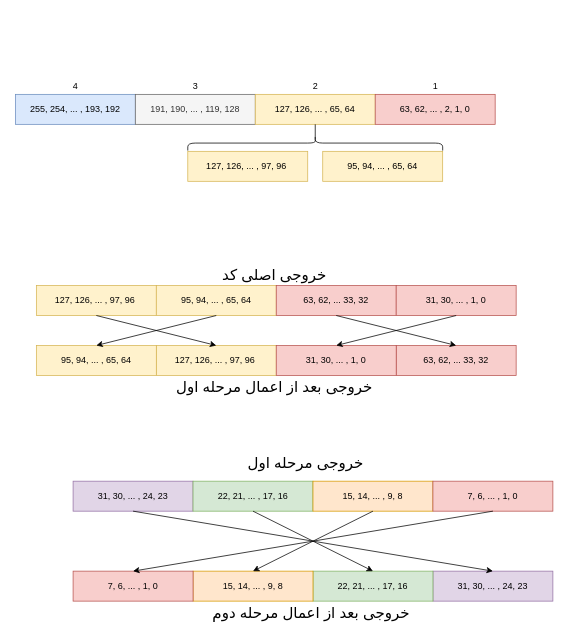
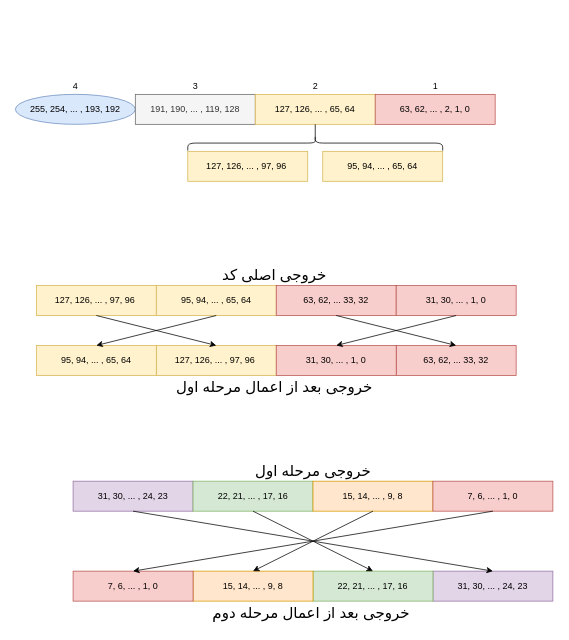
node "255, 254, ... , 193, 192": shape rectangle -> ellipse
node "خروجی مرحله اول": moved (306, 462) -> (313, 470)
